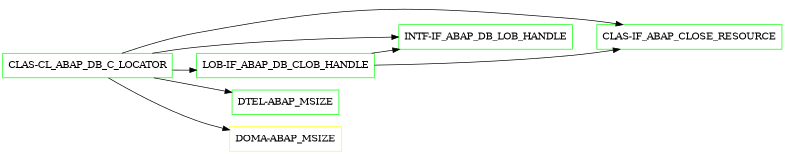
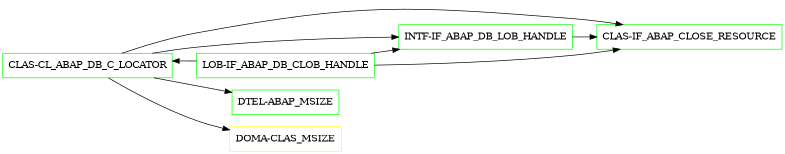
edge "INTF-IF_ABAP_DB_LOB_HANDLE" -> "CLAS-IF_ABAP_CLOSE_RESOURCE": added
edge "CLAS-CL_ABAP_DB_C_LOCATOR" -> "LOB-IF_ABAP_DB_CLOB_HANDLE": reversed
node "DOMA-ABAP_MSIZE": label "DOMA-ABAP_MSIZE" -> "DOMA-CLAS_MSIZE"
